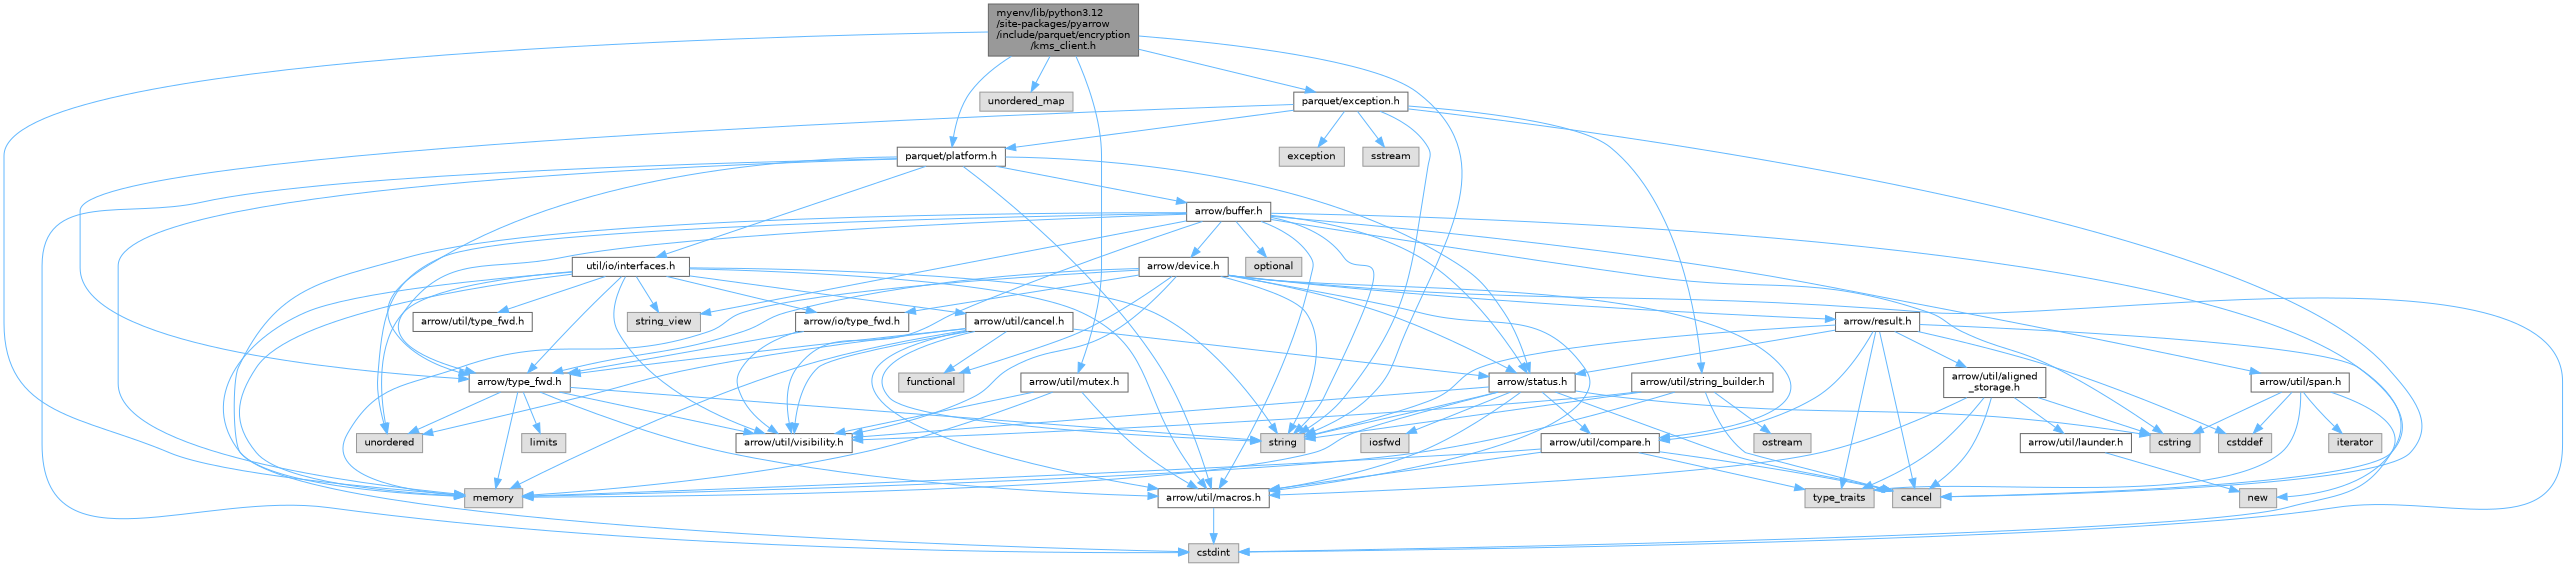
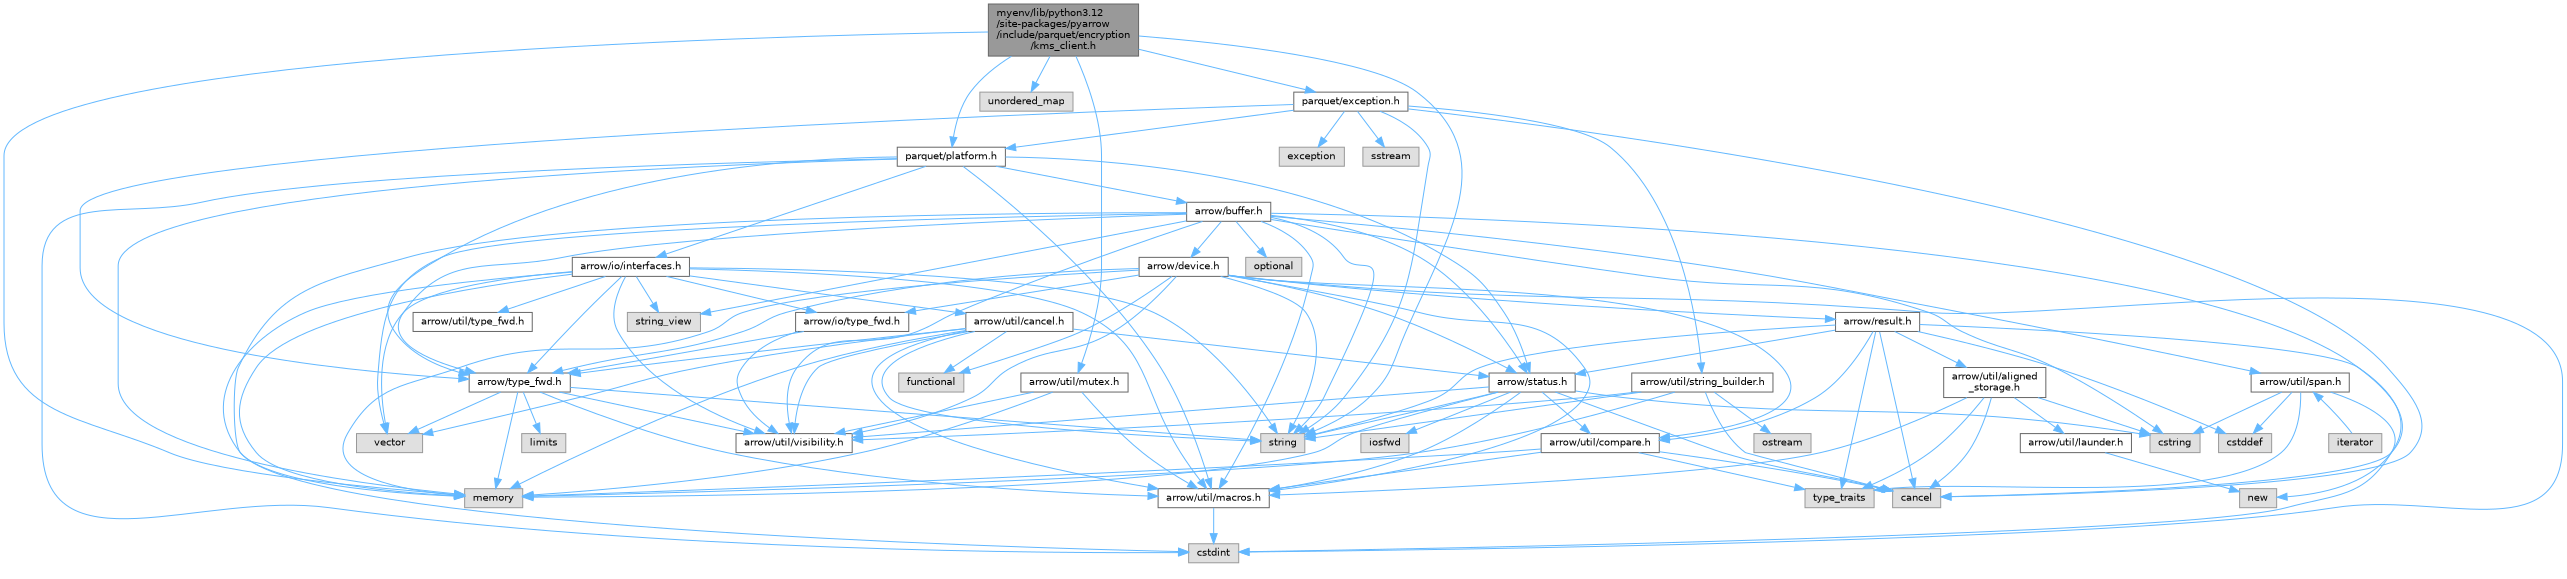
node "util/io/interfaces.h": label "util/io/interfaces.h" -> "arrow/io/interfaces.h"
edge "arrow/util/span.h" -> "iterator": reversed
node "unordered": label "unordered" -> "vector"
